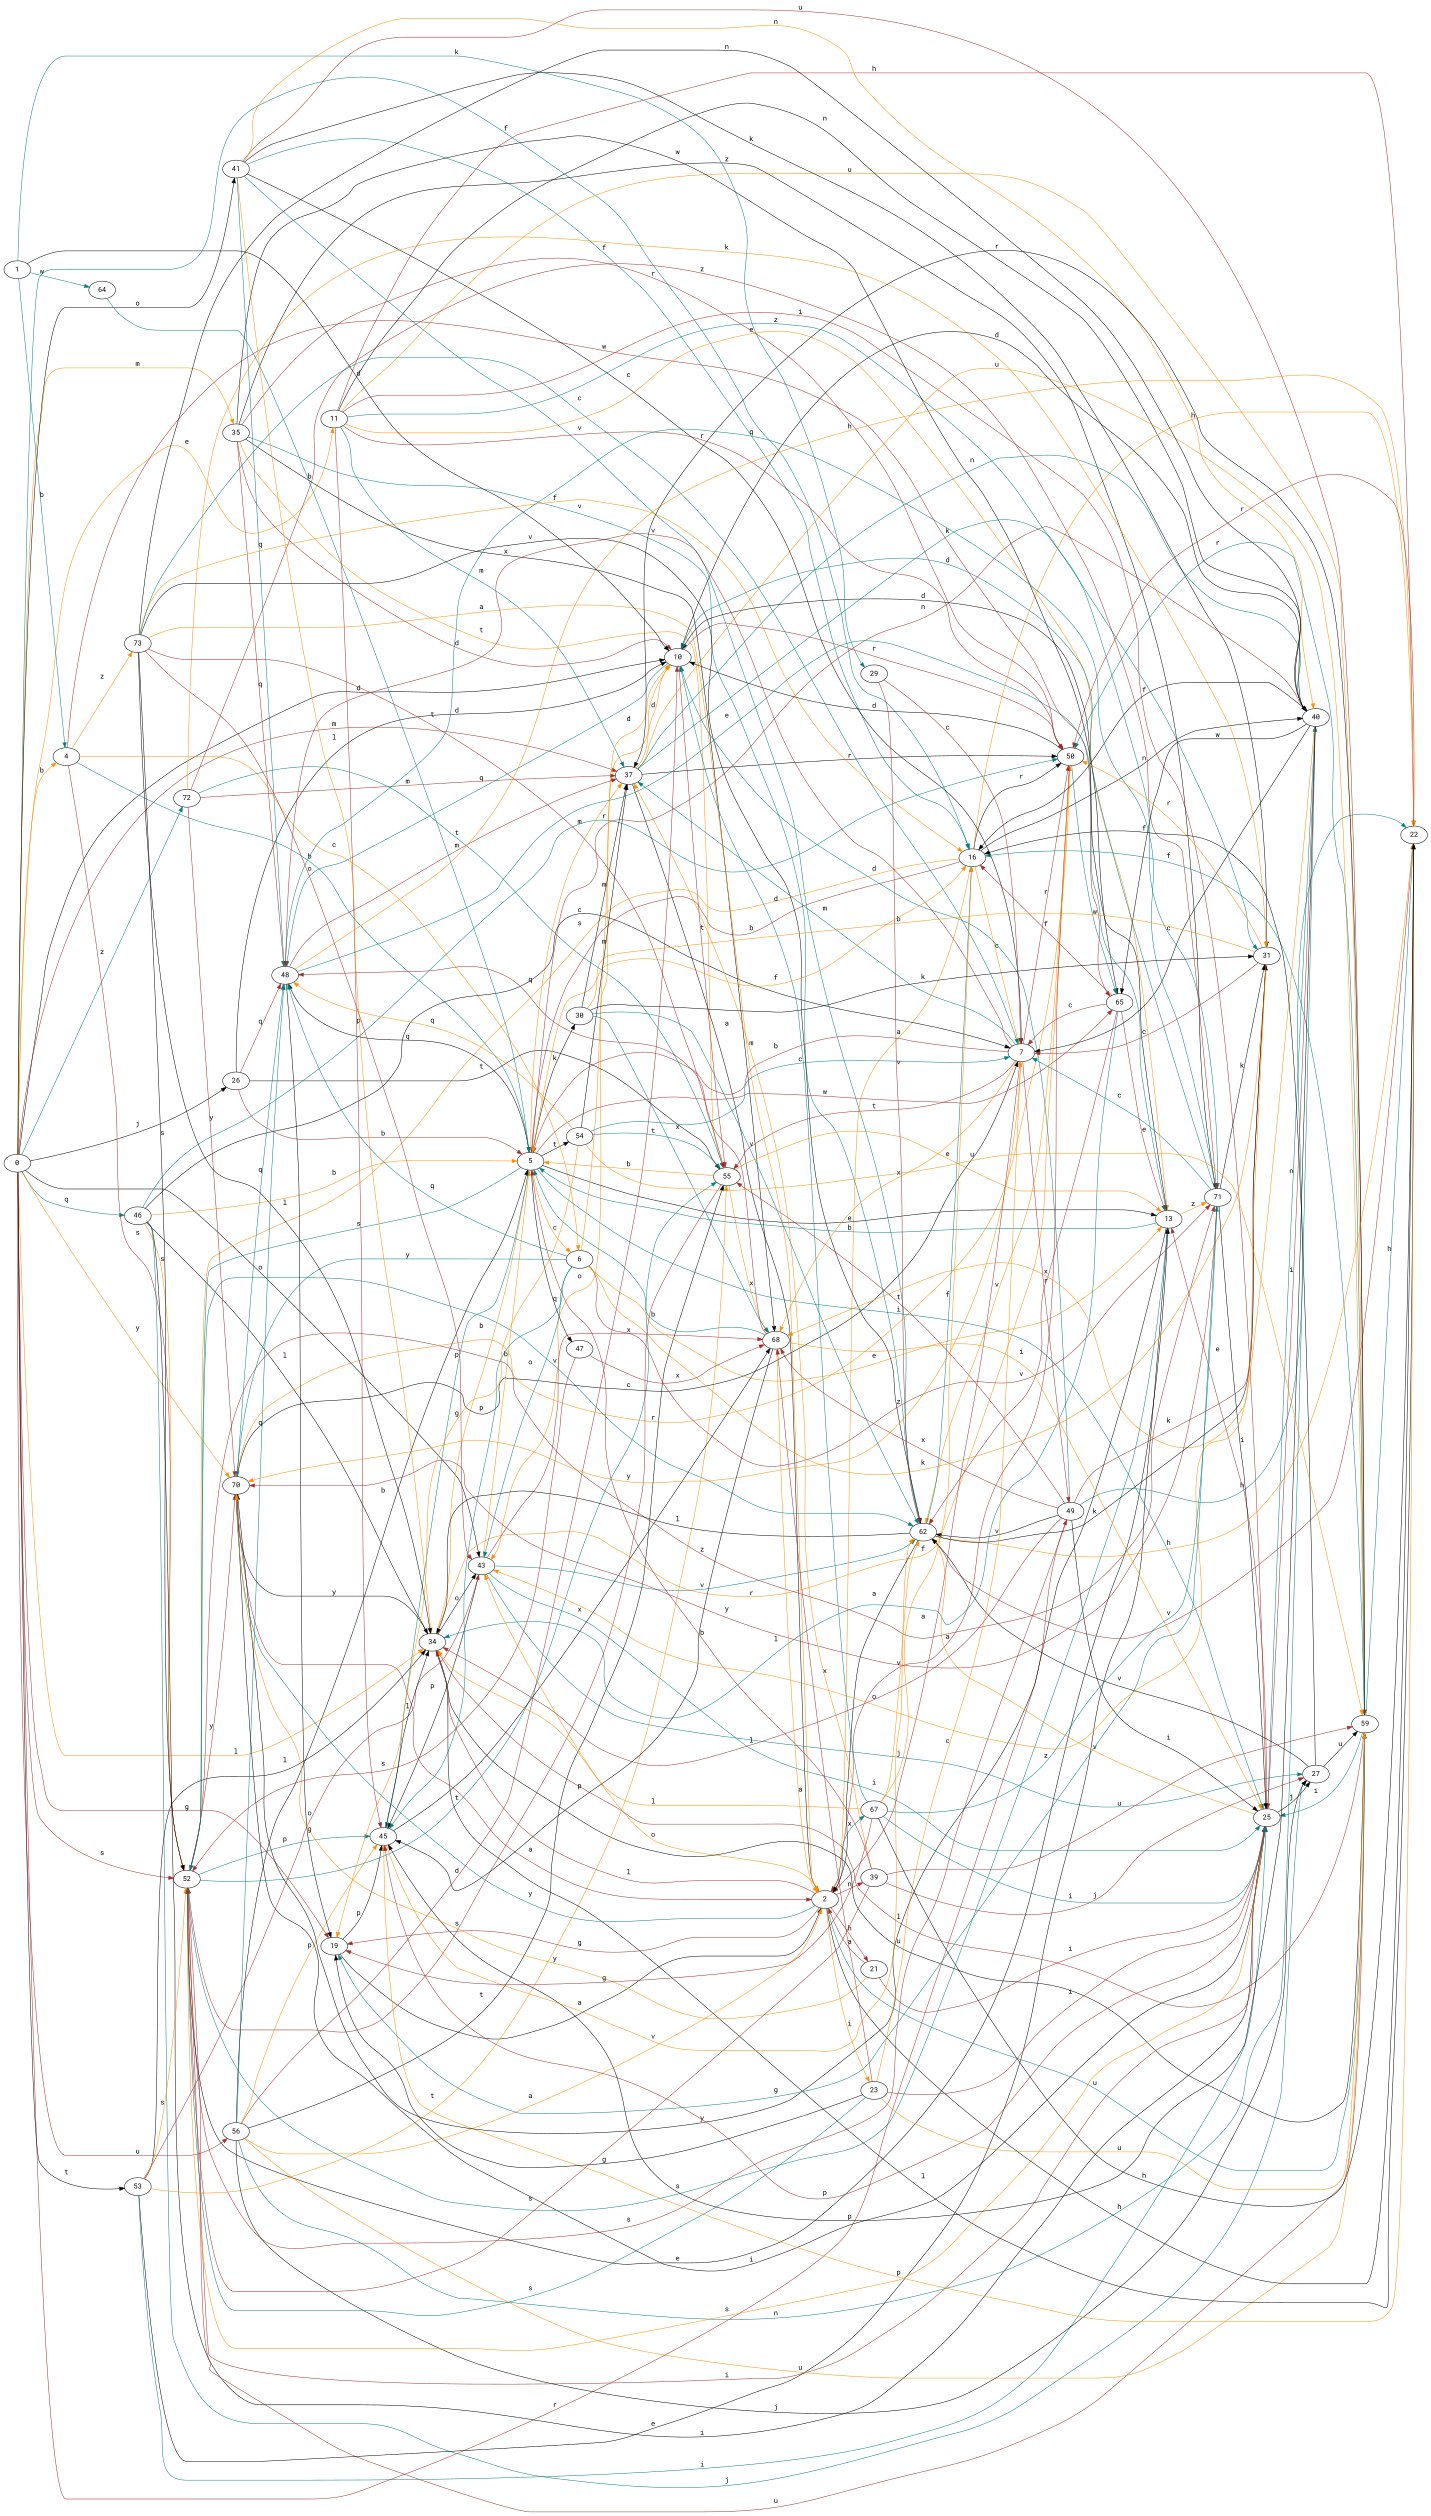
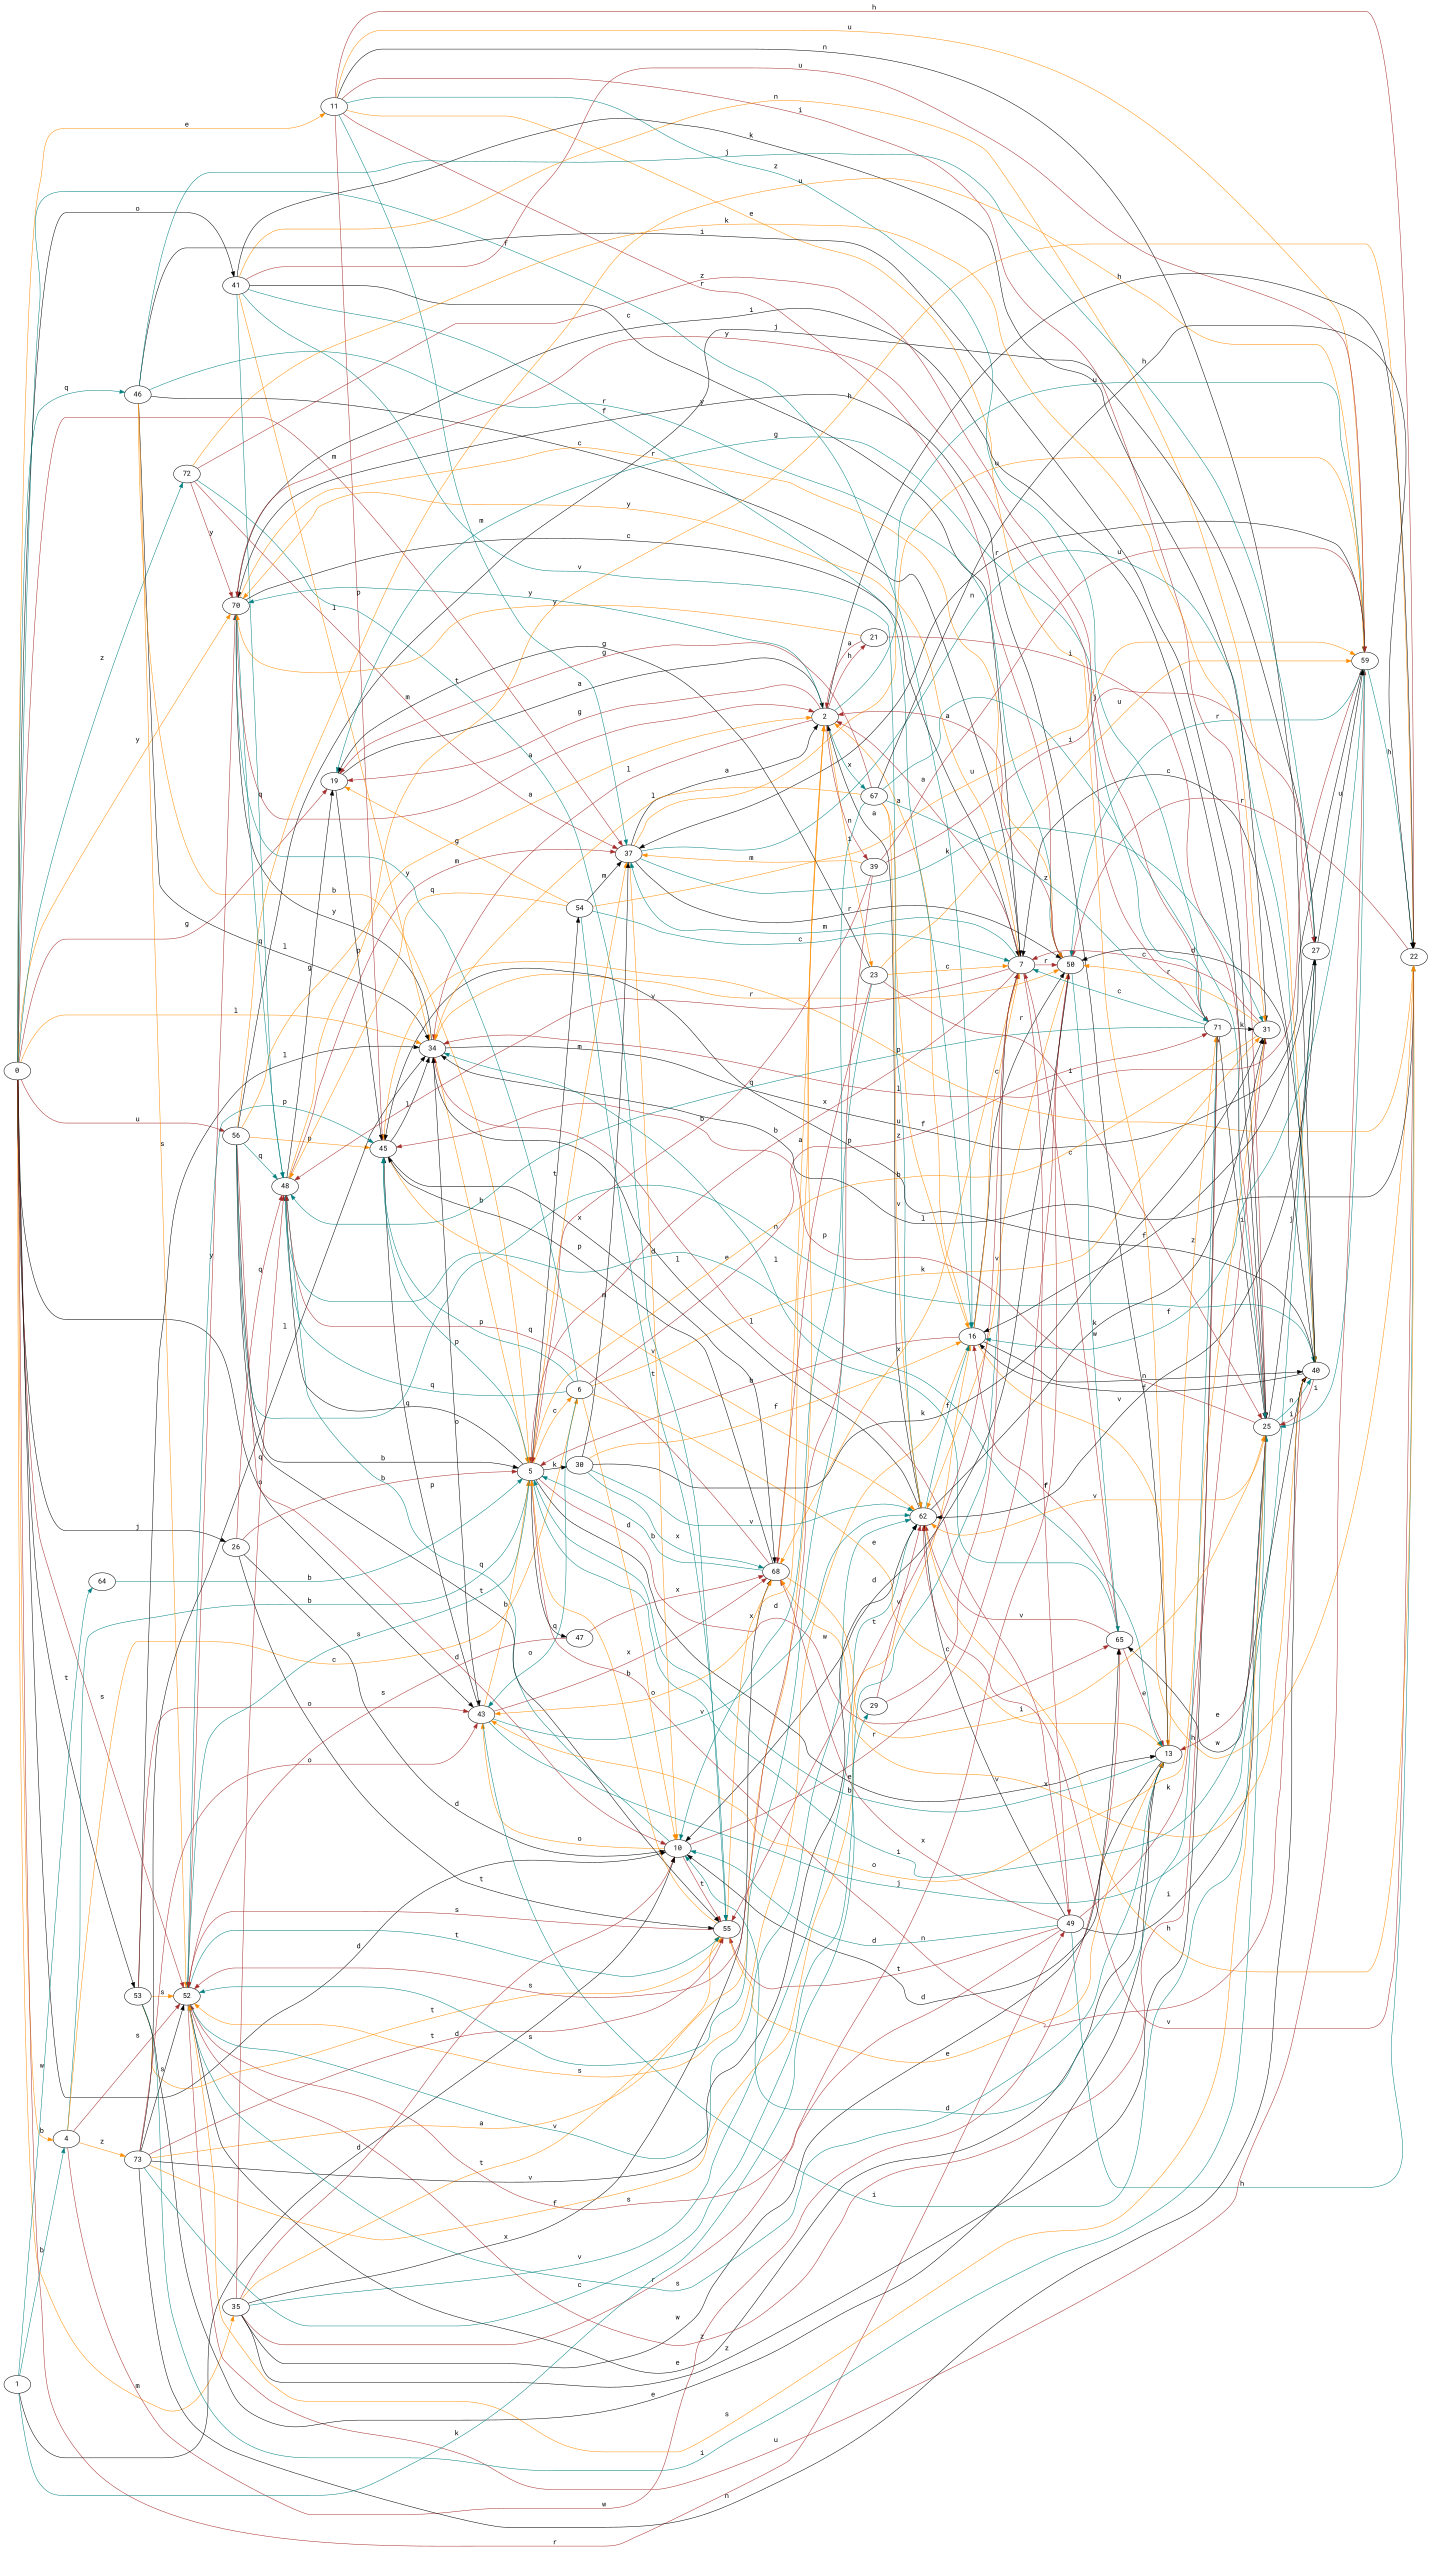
edge "40" -> "10": now "40" -> "50"
edge "52" -> "25": removed, label "i"
